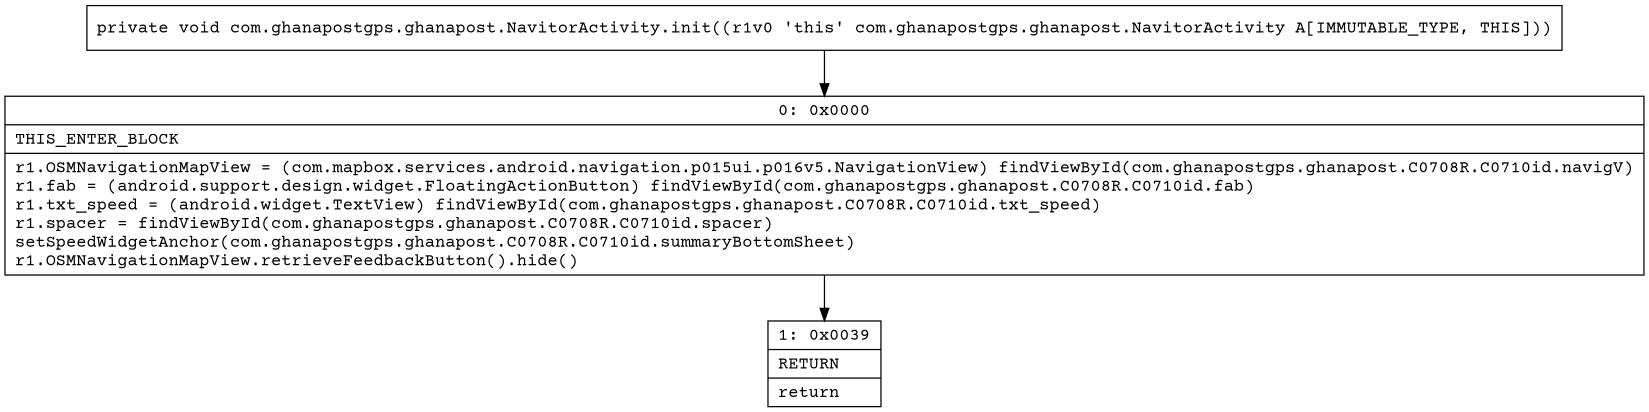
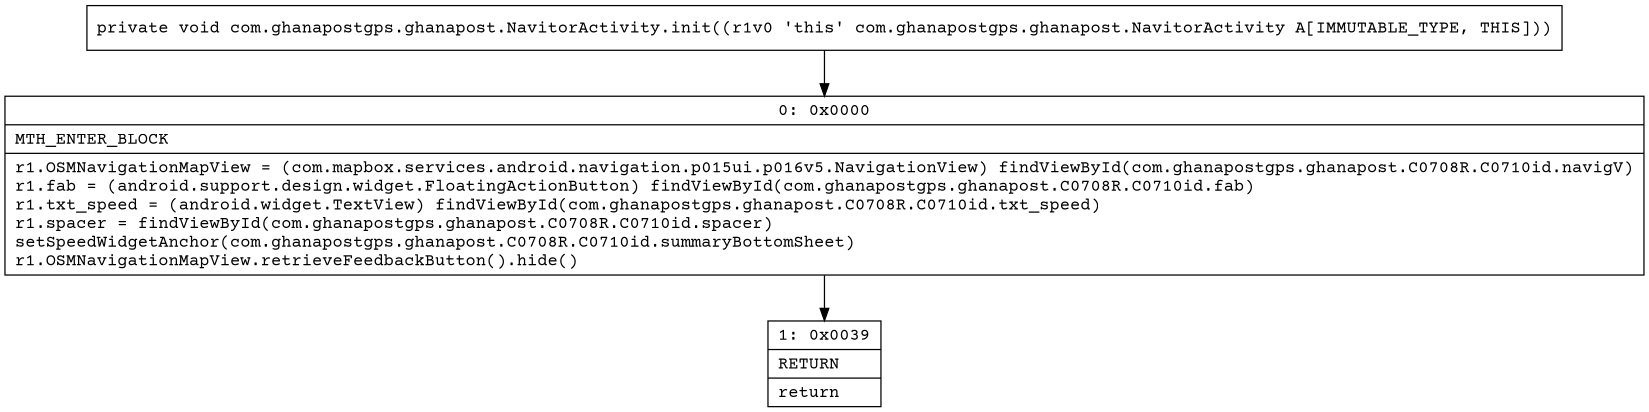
node "0: 0x0000": text "THIS_ENTER_BLOCK" -> "MTH_ENTER_BLOCK"
